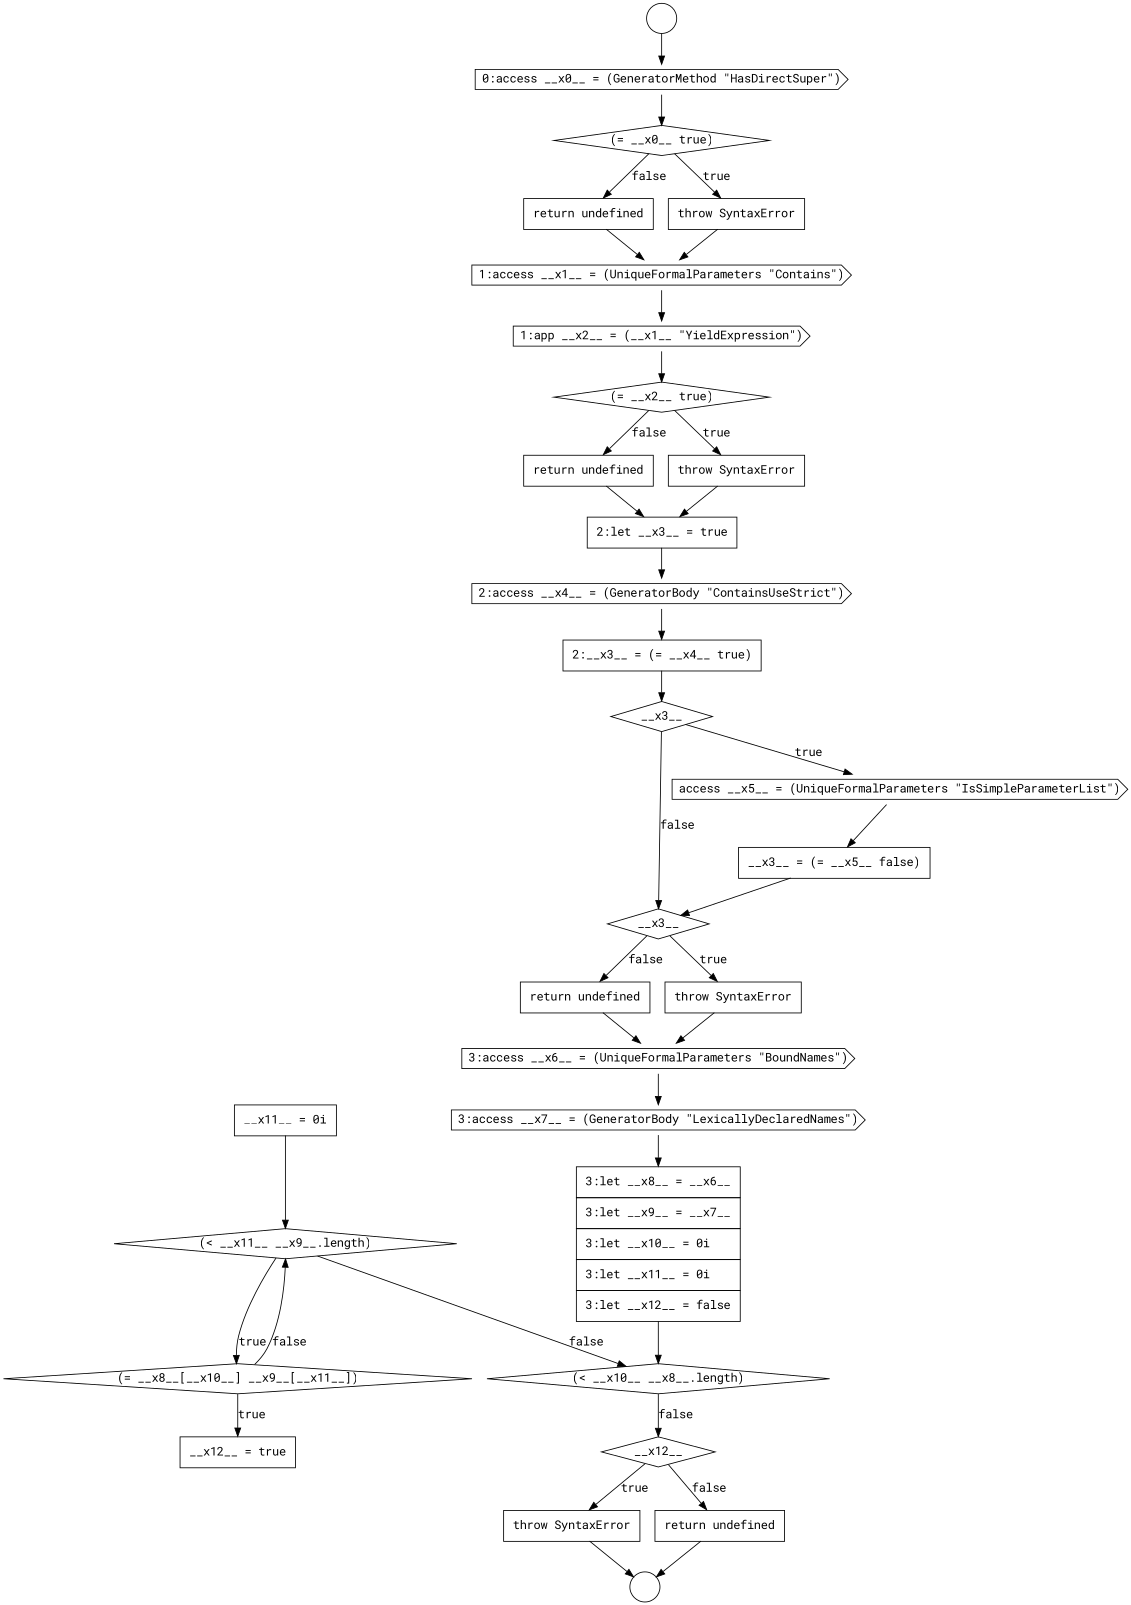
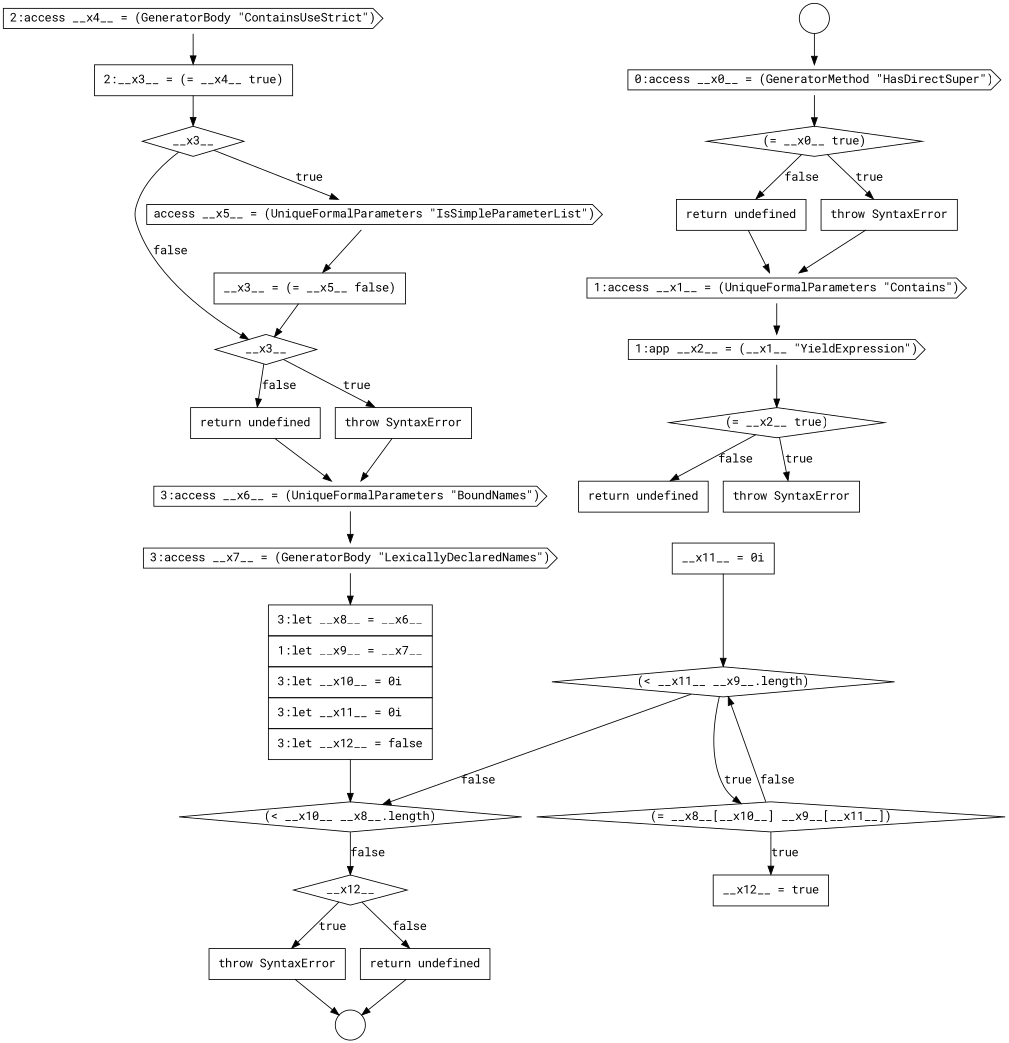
node "2:let __x3__ = true": removed
node "3:let __x8__ = __x6__": text "3:let __x9__ = __x7__" -> "1:let __x9__ = __x7__"
